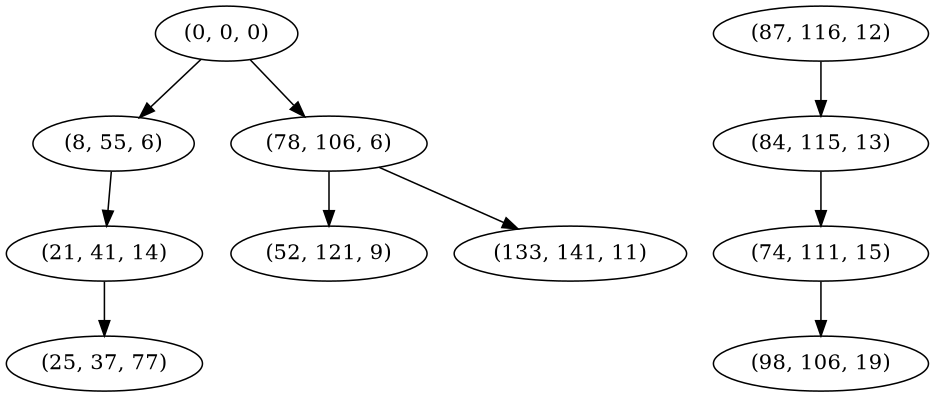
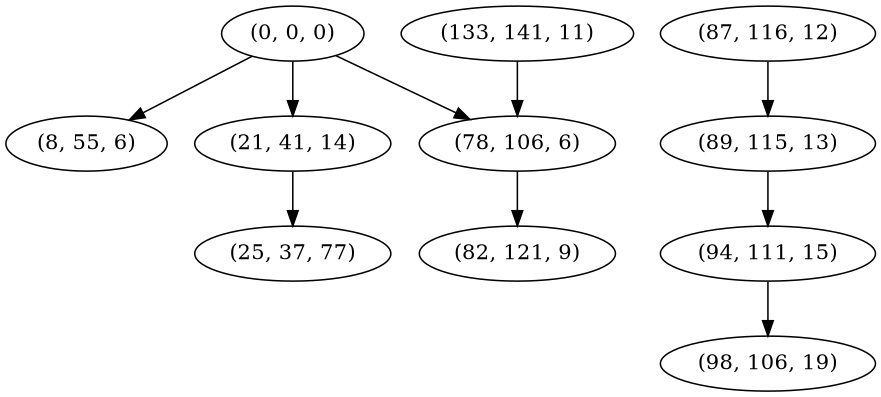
node "(84, 115, 13)": label "(84, 115, 13)" -> "(89, 115, 13)"
edge "(8, 55, 6)" -> "(21, 41, 14)": now "(0, 0, 0)" -> "(21, 41, 14)"
edge "(78, 106, 6)" -> "(133, 141, 11)": reversed
node "(52, 121, 9)": label "(52, 121, 9)" -> "(82, 121, 9)"
node "(74, 111, 15)": label "(74, 111, 15)" -> "(94, 111, 15)"
